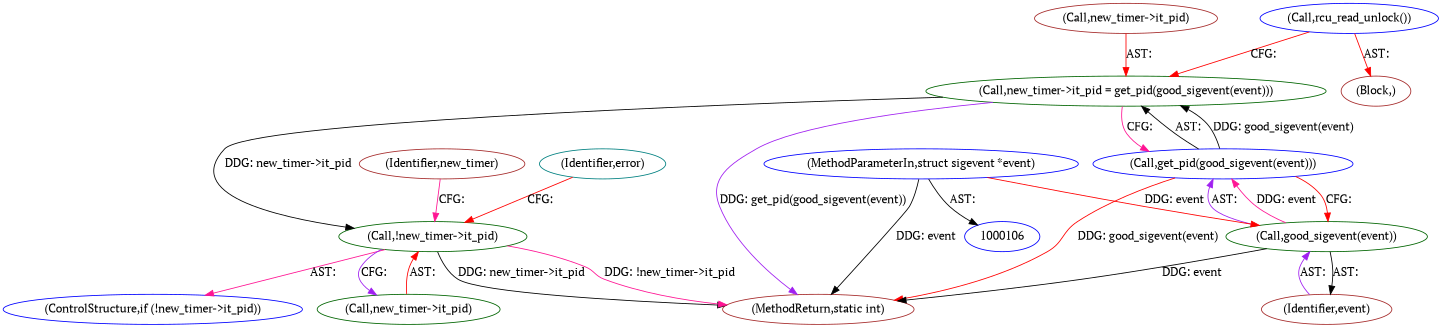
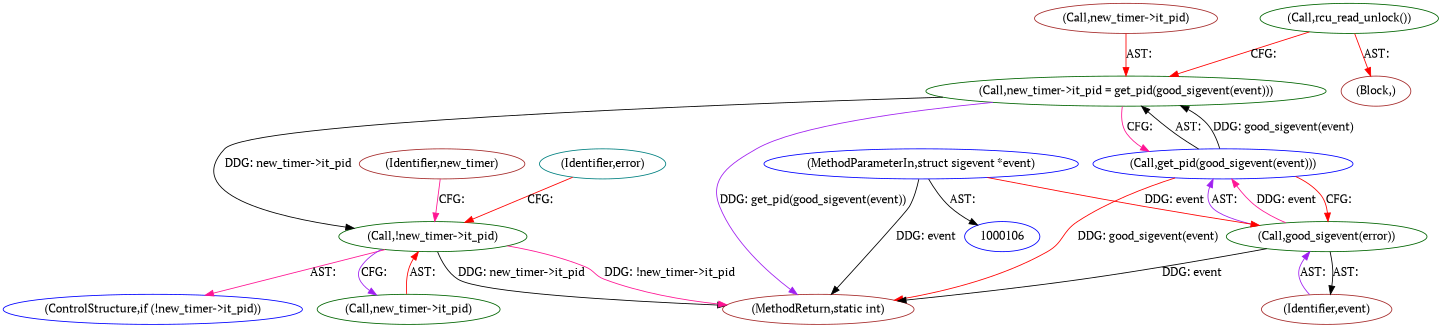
node "(Call,rcu_read_unlock())": color blue -> darkgreen
node "(Call,good_sigevent(event))": label "(Call,good_sigevent(event))" -> "(Call,good_sigevent(error))"
